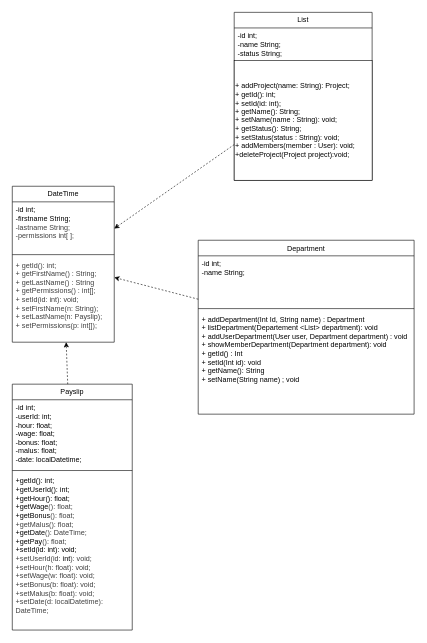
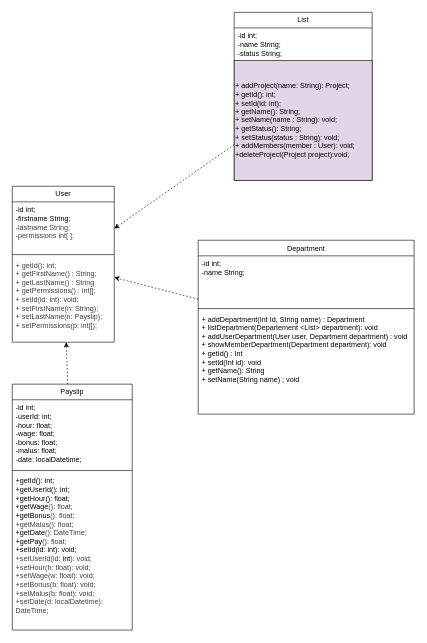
node "+ addProject(name: String): Project; + getId(): int; + setId(id: int); + getName(): String; + setName(name : String): void; + getStatus(): String; + setStatus(status : String): void; + addMembers(member : User): void; +deleteProject(Project project):void;": fillcolor #ffffff -> #e1d5e7
node "DateTime": label "DateTime" -> "User"
